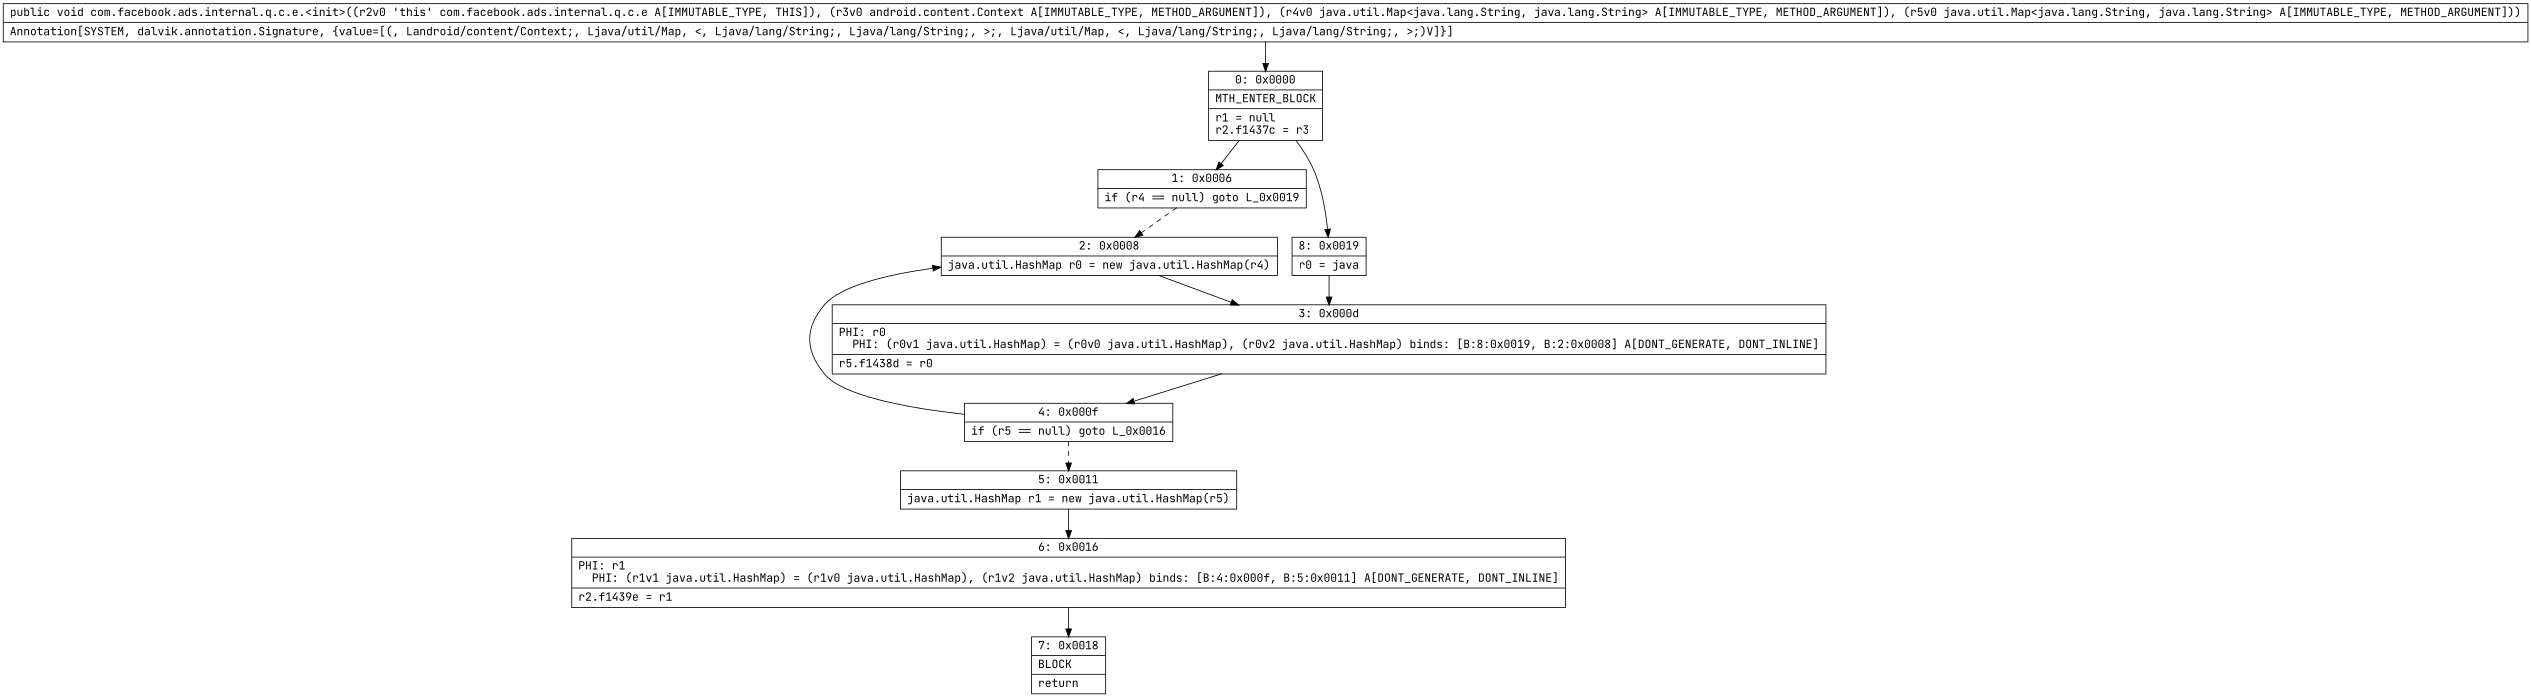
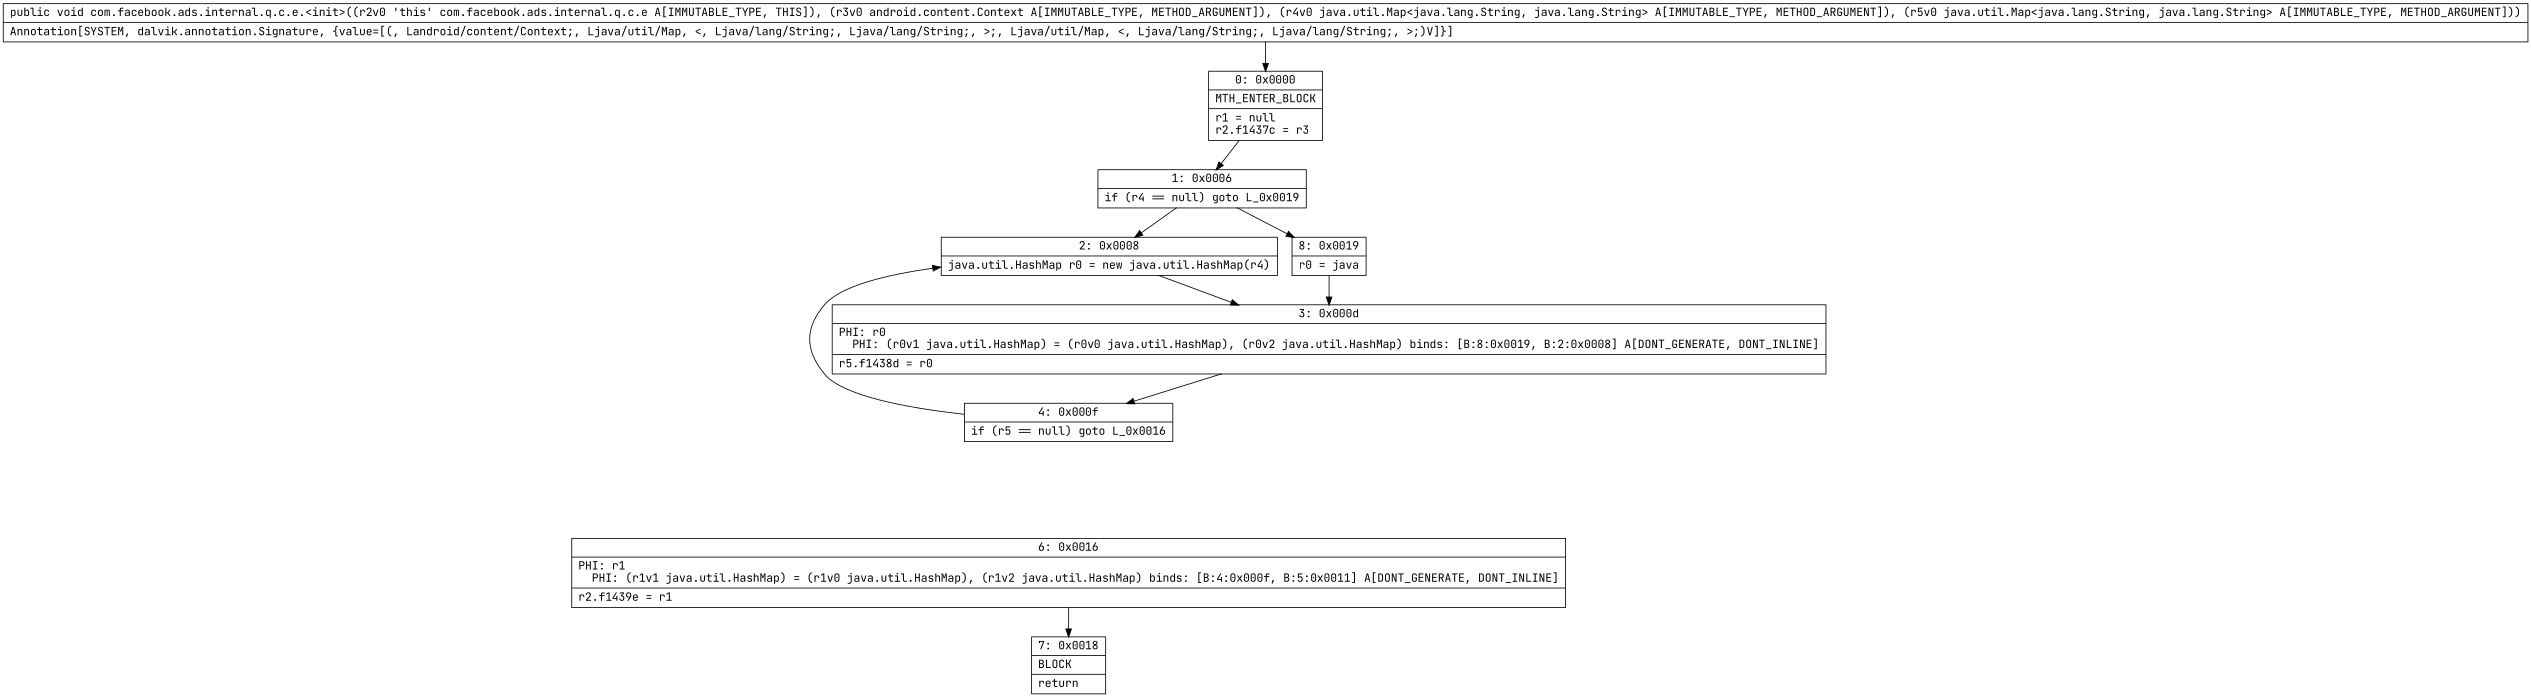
edge "0: 0x0000" -> "8: 0x0019": now "1: 0x0006" -> "8: 0x0019"
edge "1: 0x0006" -> "2: 0x0008": style dashed -> solid
node "5: 0x0011": removed
